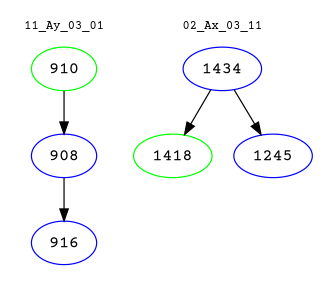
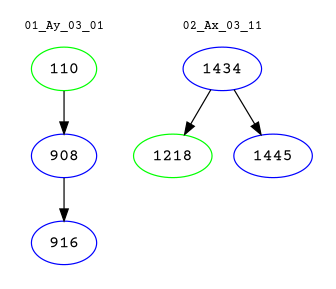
cluster "11_Ay_03_01": label "11_Ay_03_01" -> "01_Ay_03_01"
node "910": label "910" -> "110"
node "1418": label "1418" -> "1218"
node "1245": label "1245" -> "1445"
